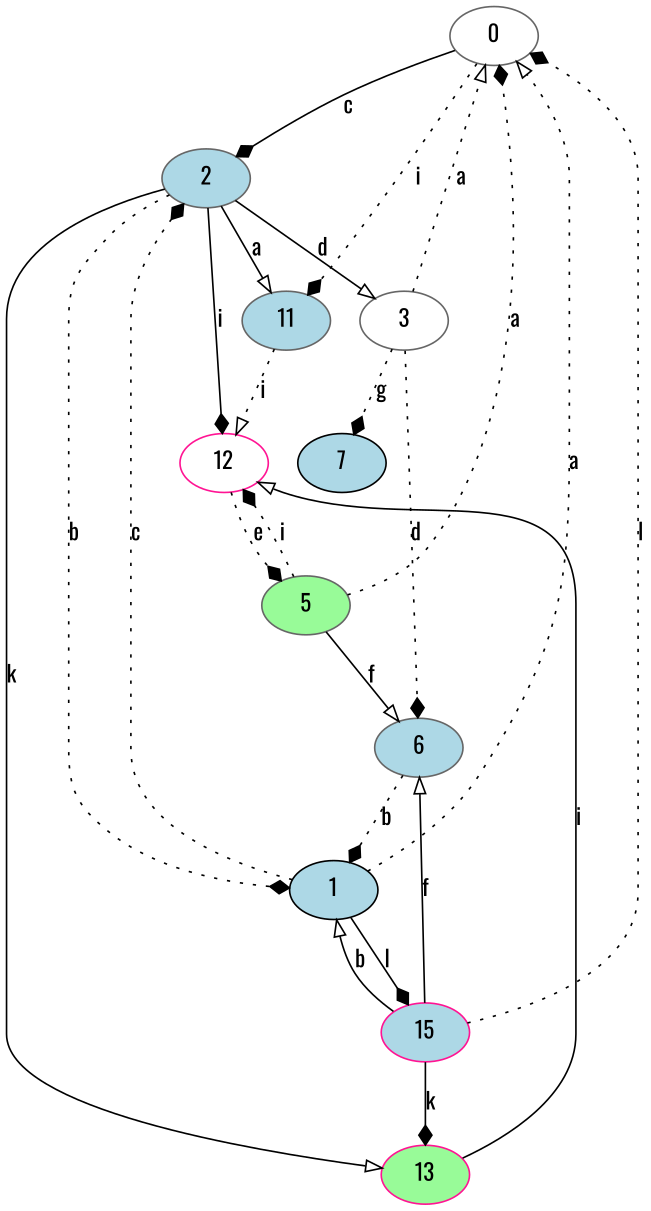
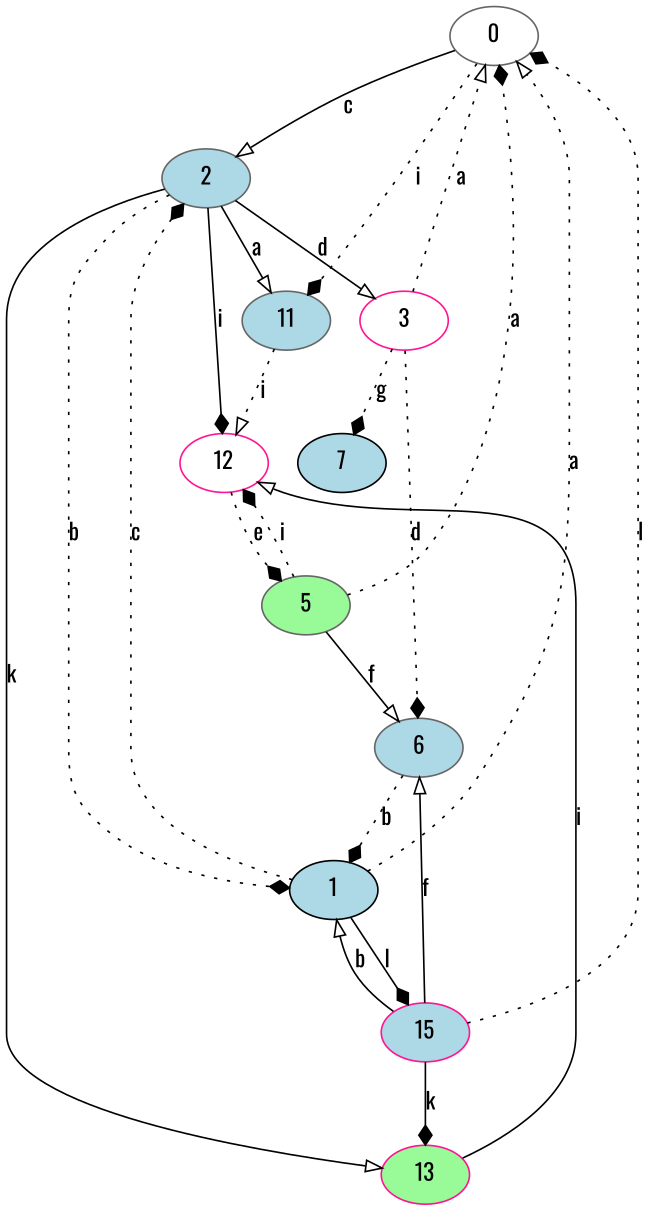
edge "0" -> "2": arrowhead diamond -> onormal
node "3": color gray40 -> deeppink
